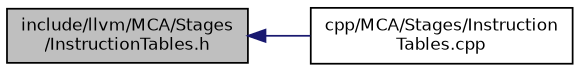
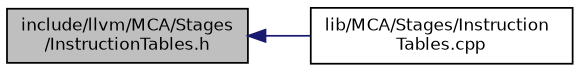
node "cpp/MCA/Stages/Instruction Tables.cpp": label "cpp/MCA/Stages/Instruction Tables.cpp" -> "lib/MCA/Stages/Instruction Tables.cpp"
